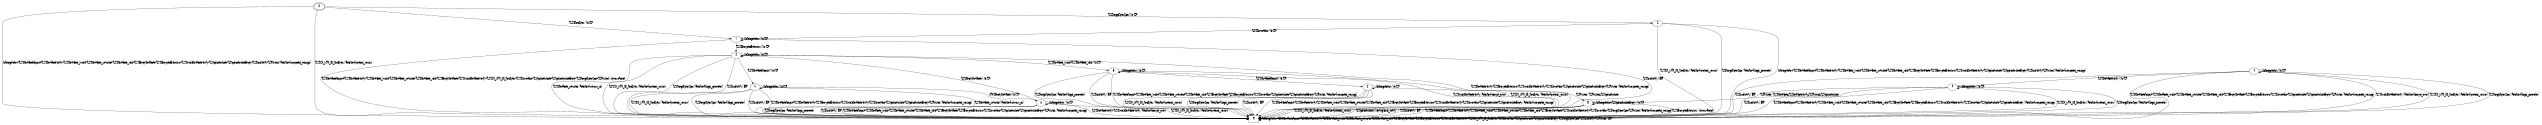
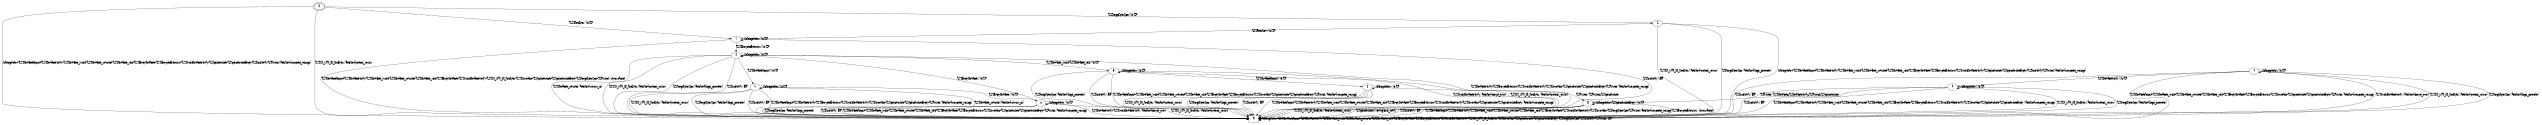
edge "2" -> "1": label "TLS13ServerHello / No RSP" -> "TLS13FatalAlert / No RSP"
edge "4" -> "6": label "WITH13EmptyCertificate / No RSP" -> "TLS13EmptyCertificate / No RSP"
